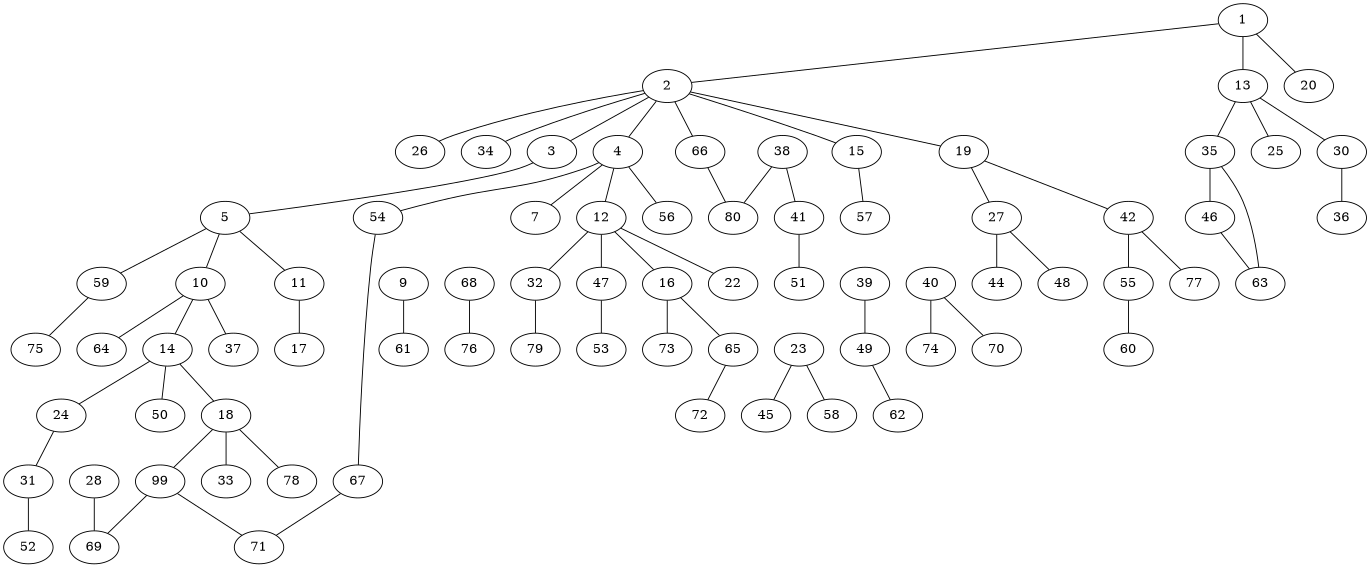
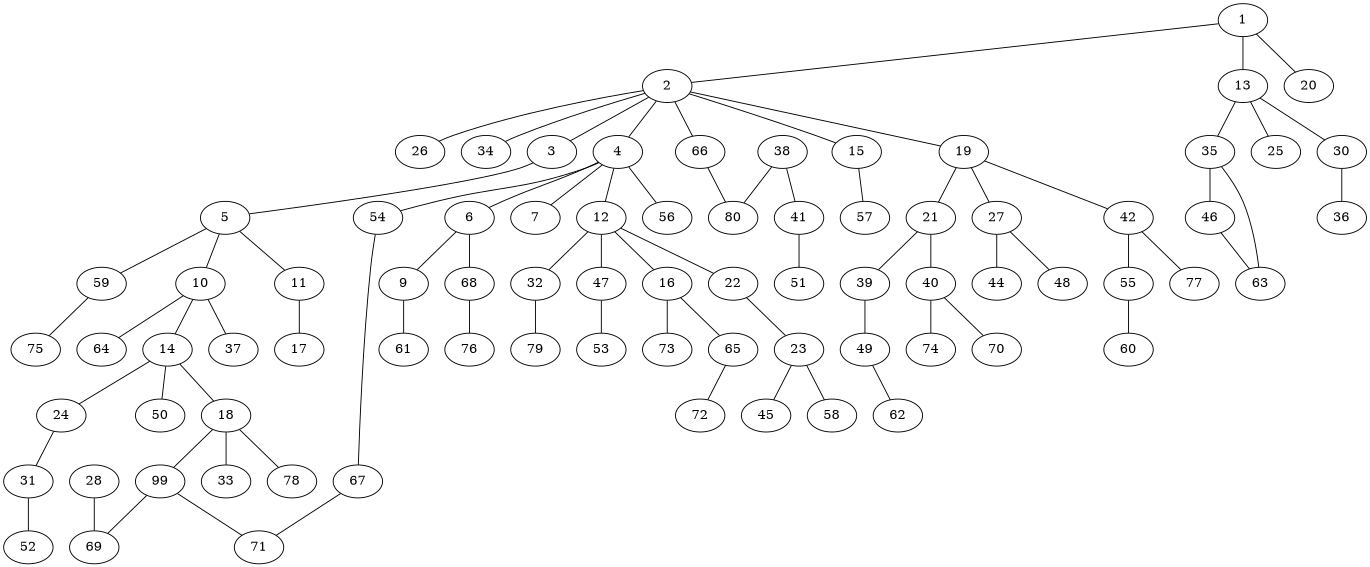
node "6": added
node "21": added
edge "22" -- "23": added
